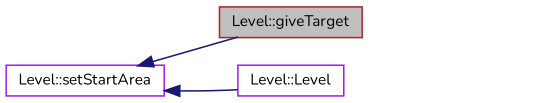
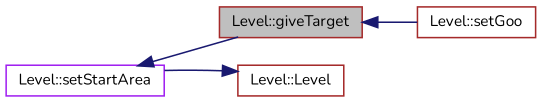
node "Level::setGoo": added
node "Level::Level": color purple -> brown
edge "Level::Level" -> "Level::setStartArea": reversed
